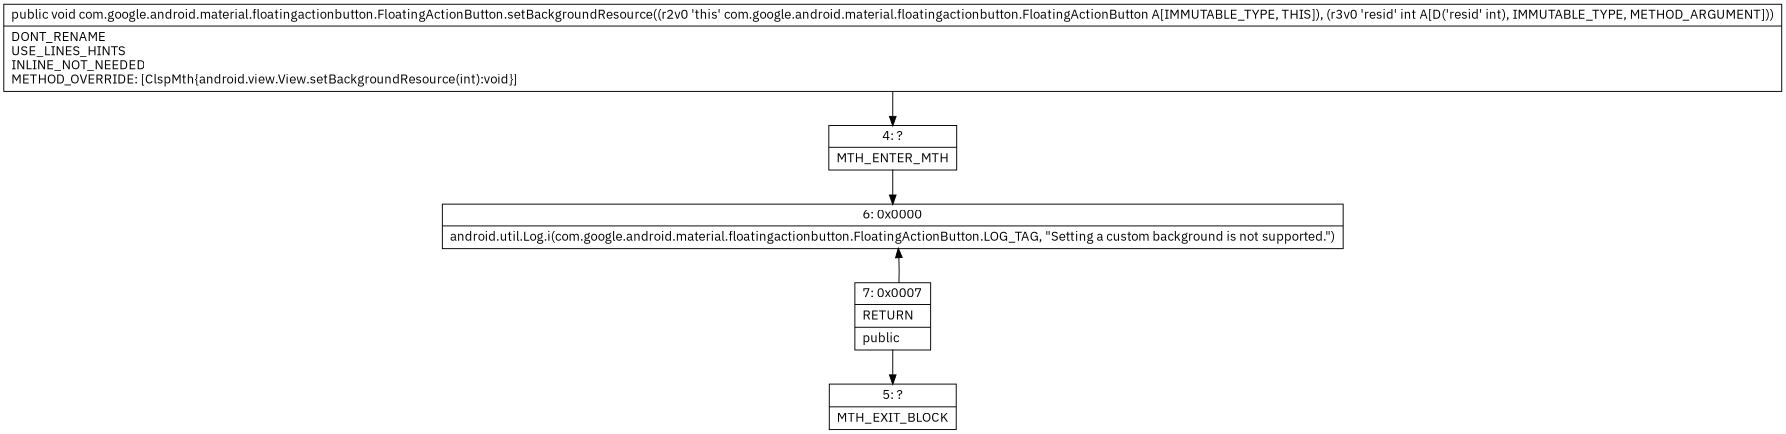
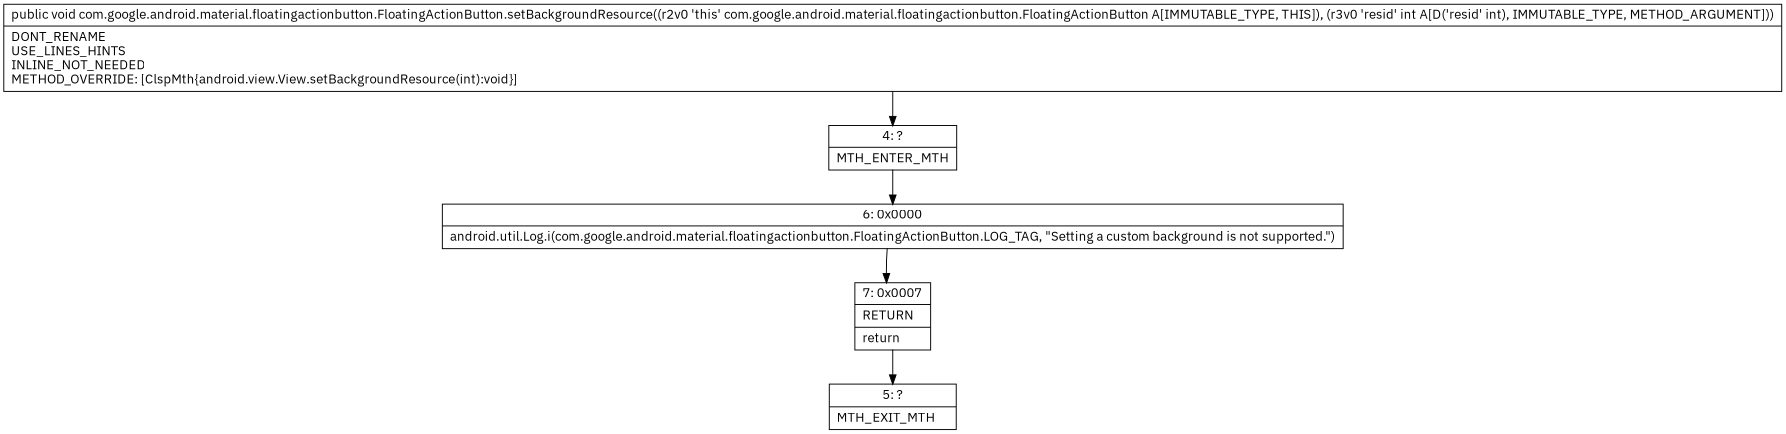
edge "7: 0x0007" -> "6: 0x0000": reversed
node "7: 0x0007": text "public" -> "return"
node "5: ?": text "MTH_EXIT_BLOCK" -> "MTH_EXIT_MTH"
